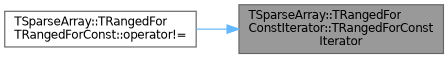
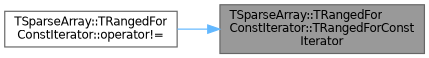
node "TSparseArray::TRangedFor TRangedForConst::operator!=": label "TSparseArray::TRangedFor TRangedForConst::operator!=" -> "TSparseArray::TRangedFor ConstIterator::operator!="
